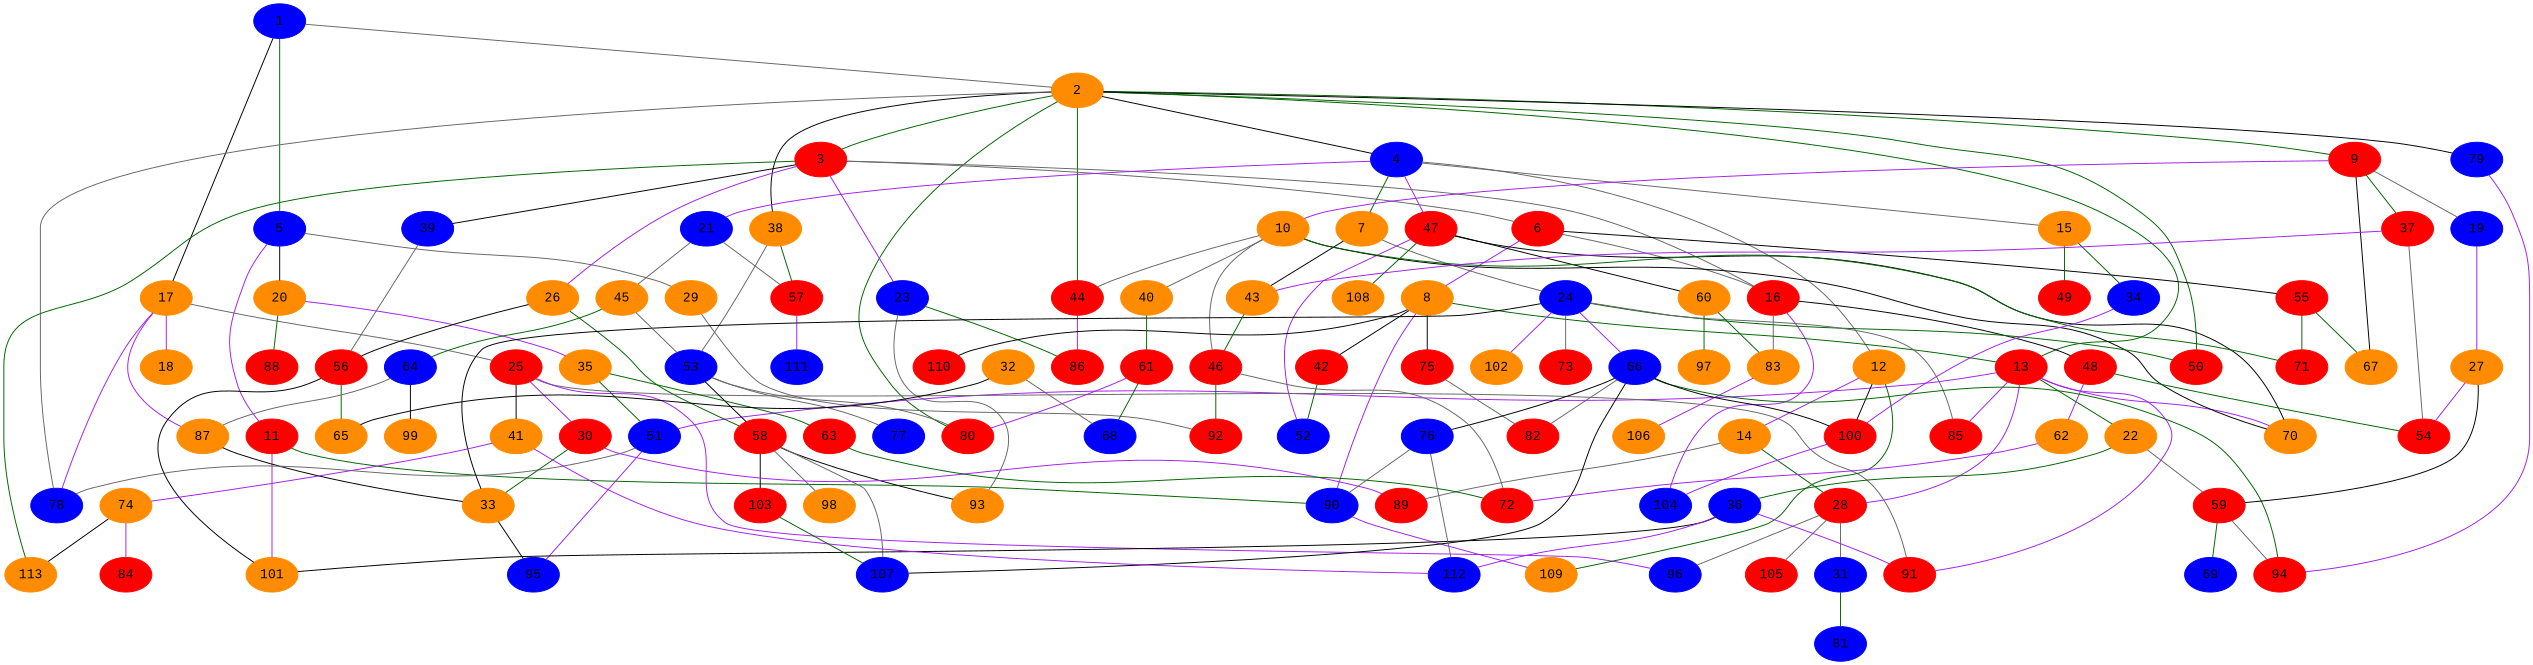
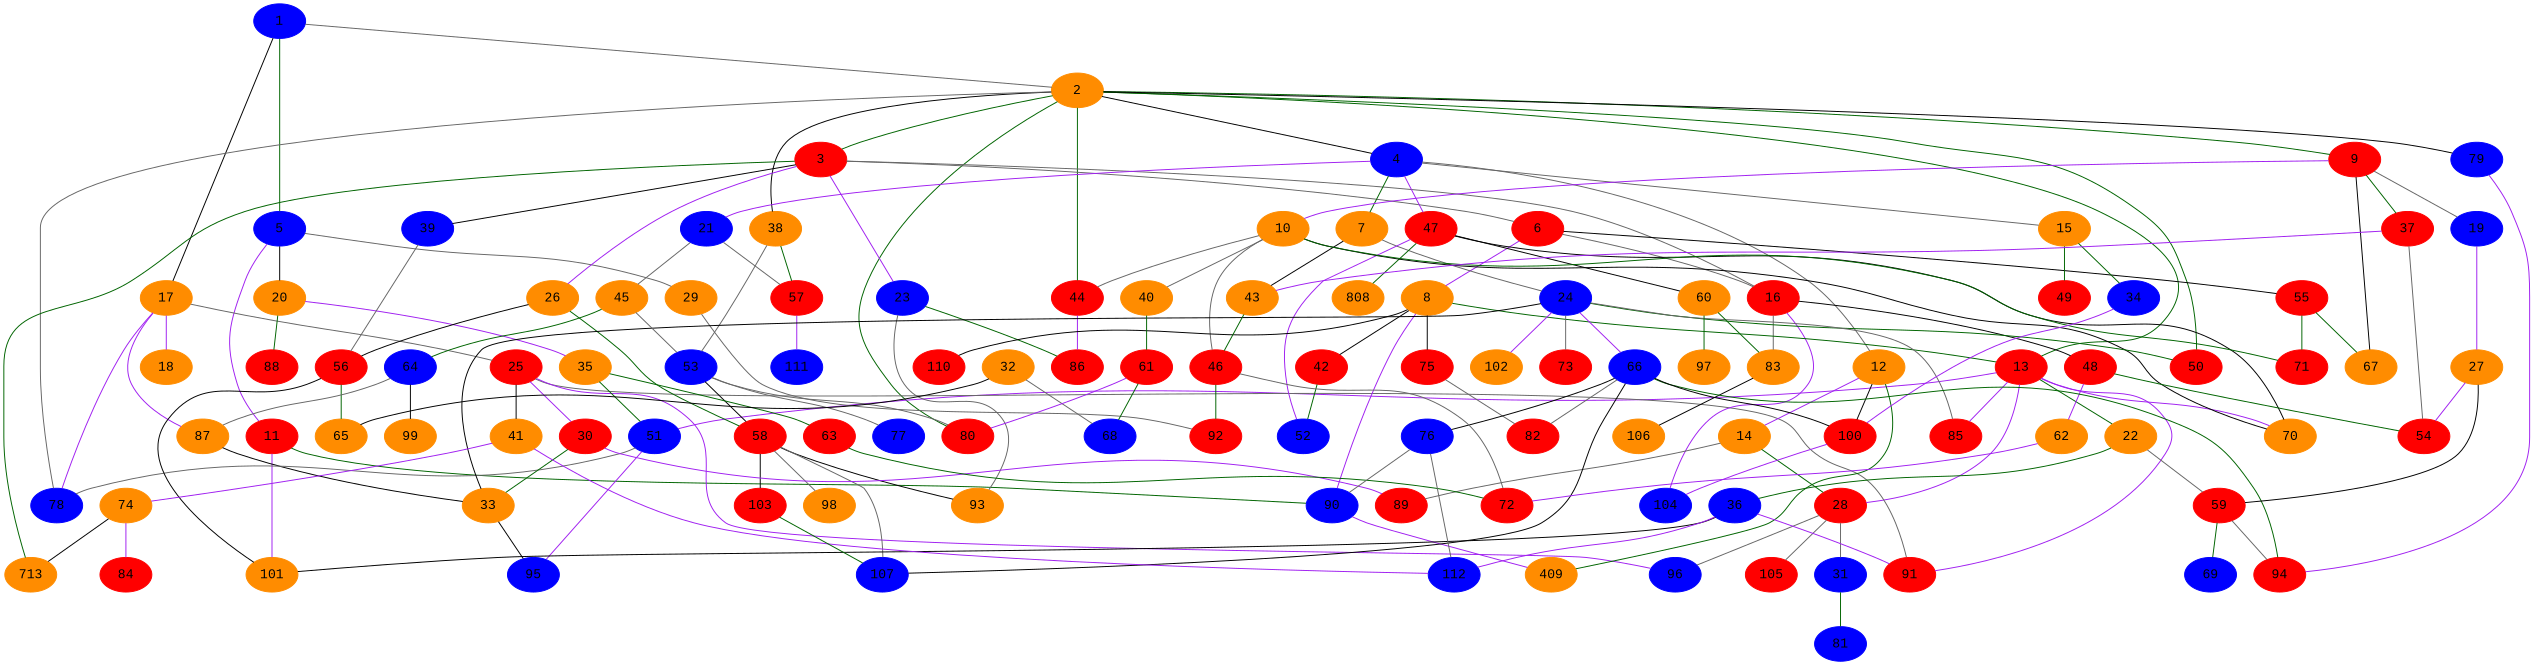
node "108": label "108" -> "808"
edge "83" -- "106": color purple -> black
node "113": label "113" -> "713"
node "109": label "109" -> "409"
